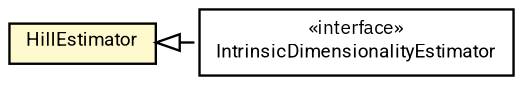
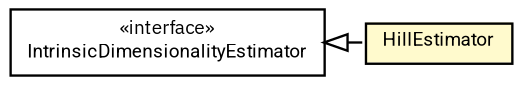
edge "IntrinsicDimensionalityEstimator" -> "HillEstimator": reversed
